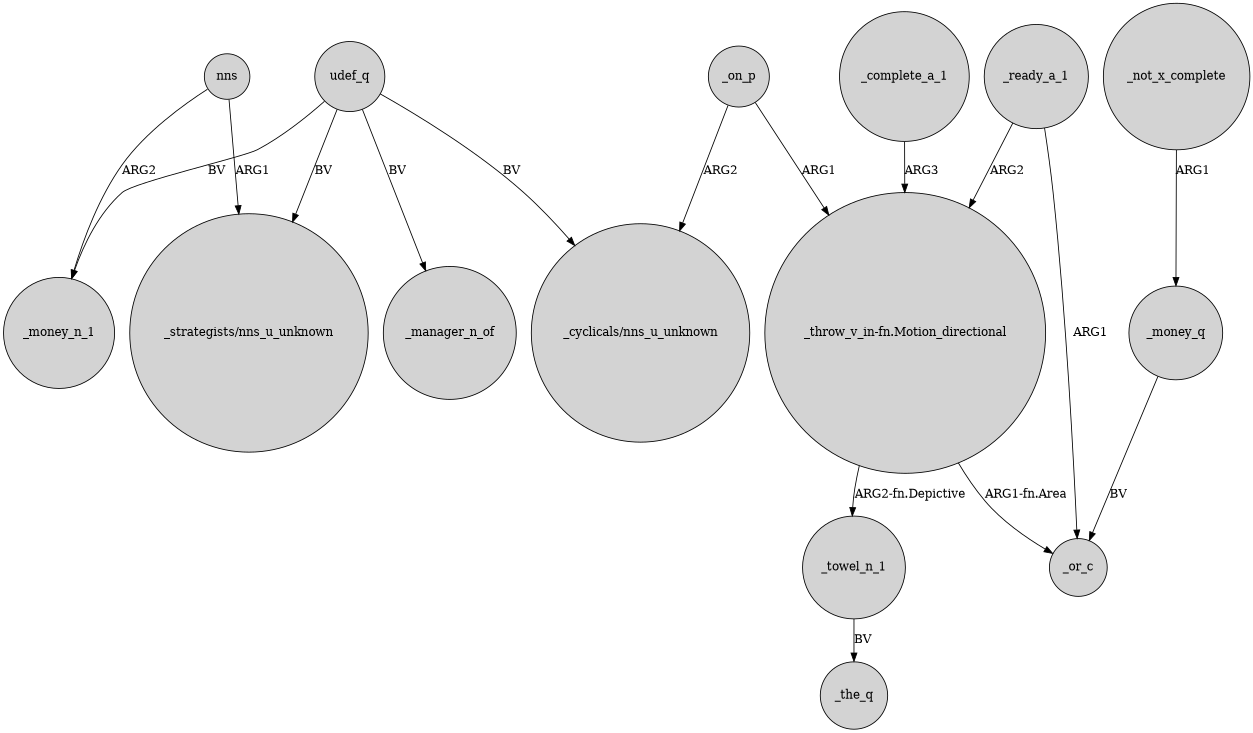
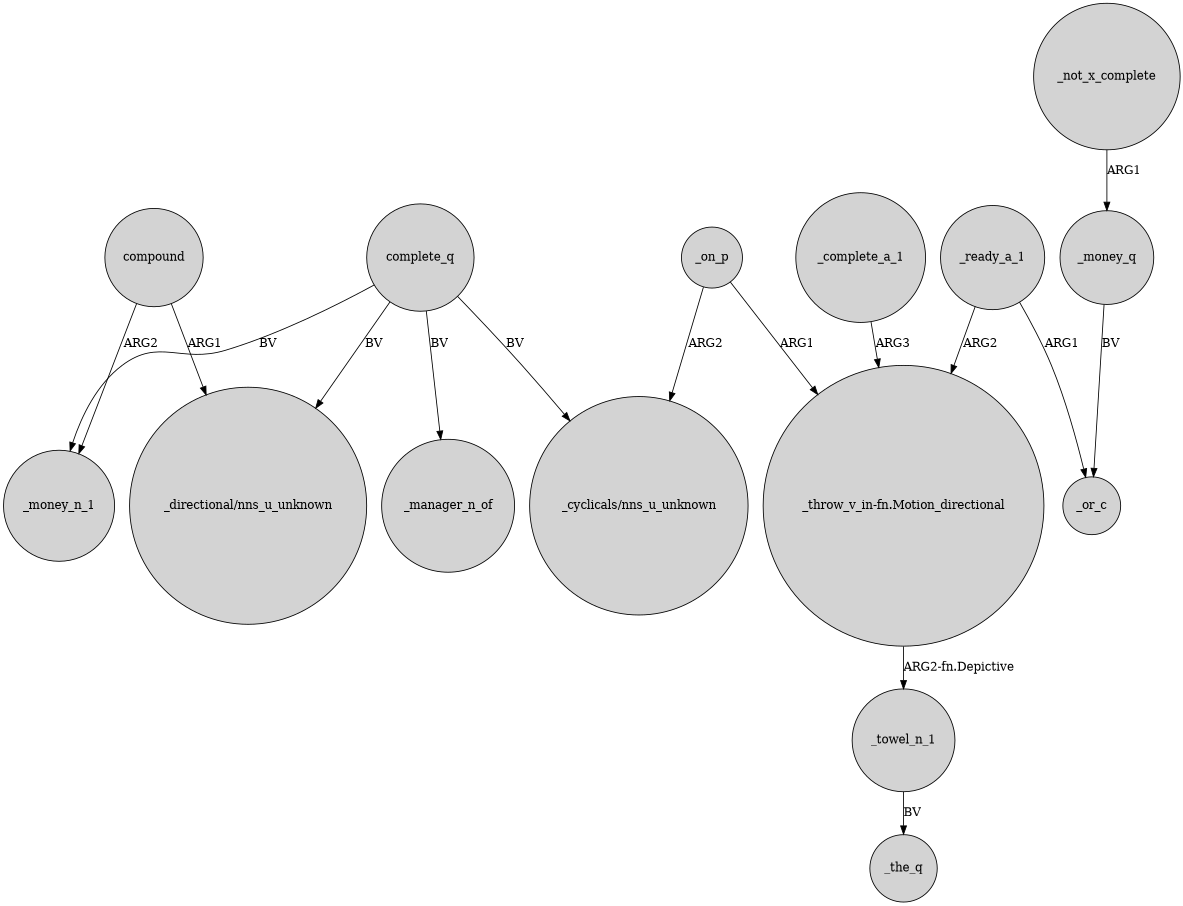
node "nns": label "nns" -> "compound"
node "udef_q": label "udef_q" -> "complete_q"
node "_strategists/nns_u_unknown": label "_strategists/nns_u_unknown" -> "_directional/nns_u_unknown"
edge "_throw_v_in-fn.Motion_directional" -> "_or_c": removed, label "ARG1-fn.Area"
